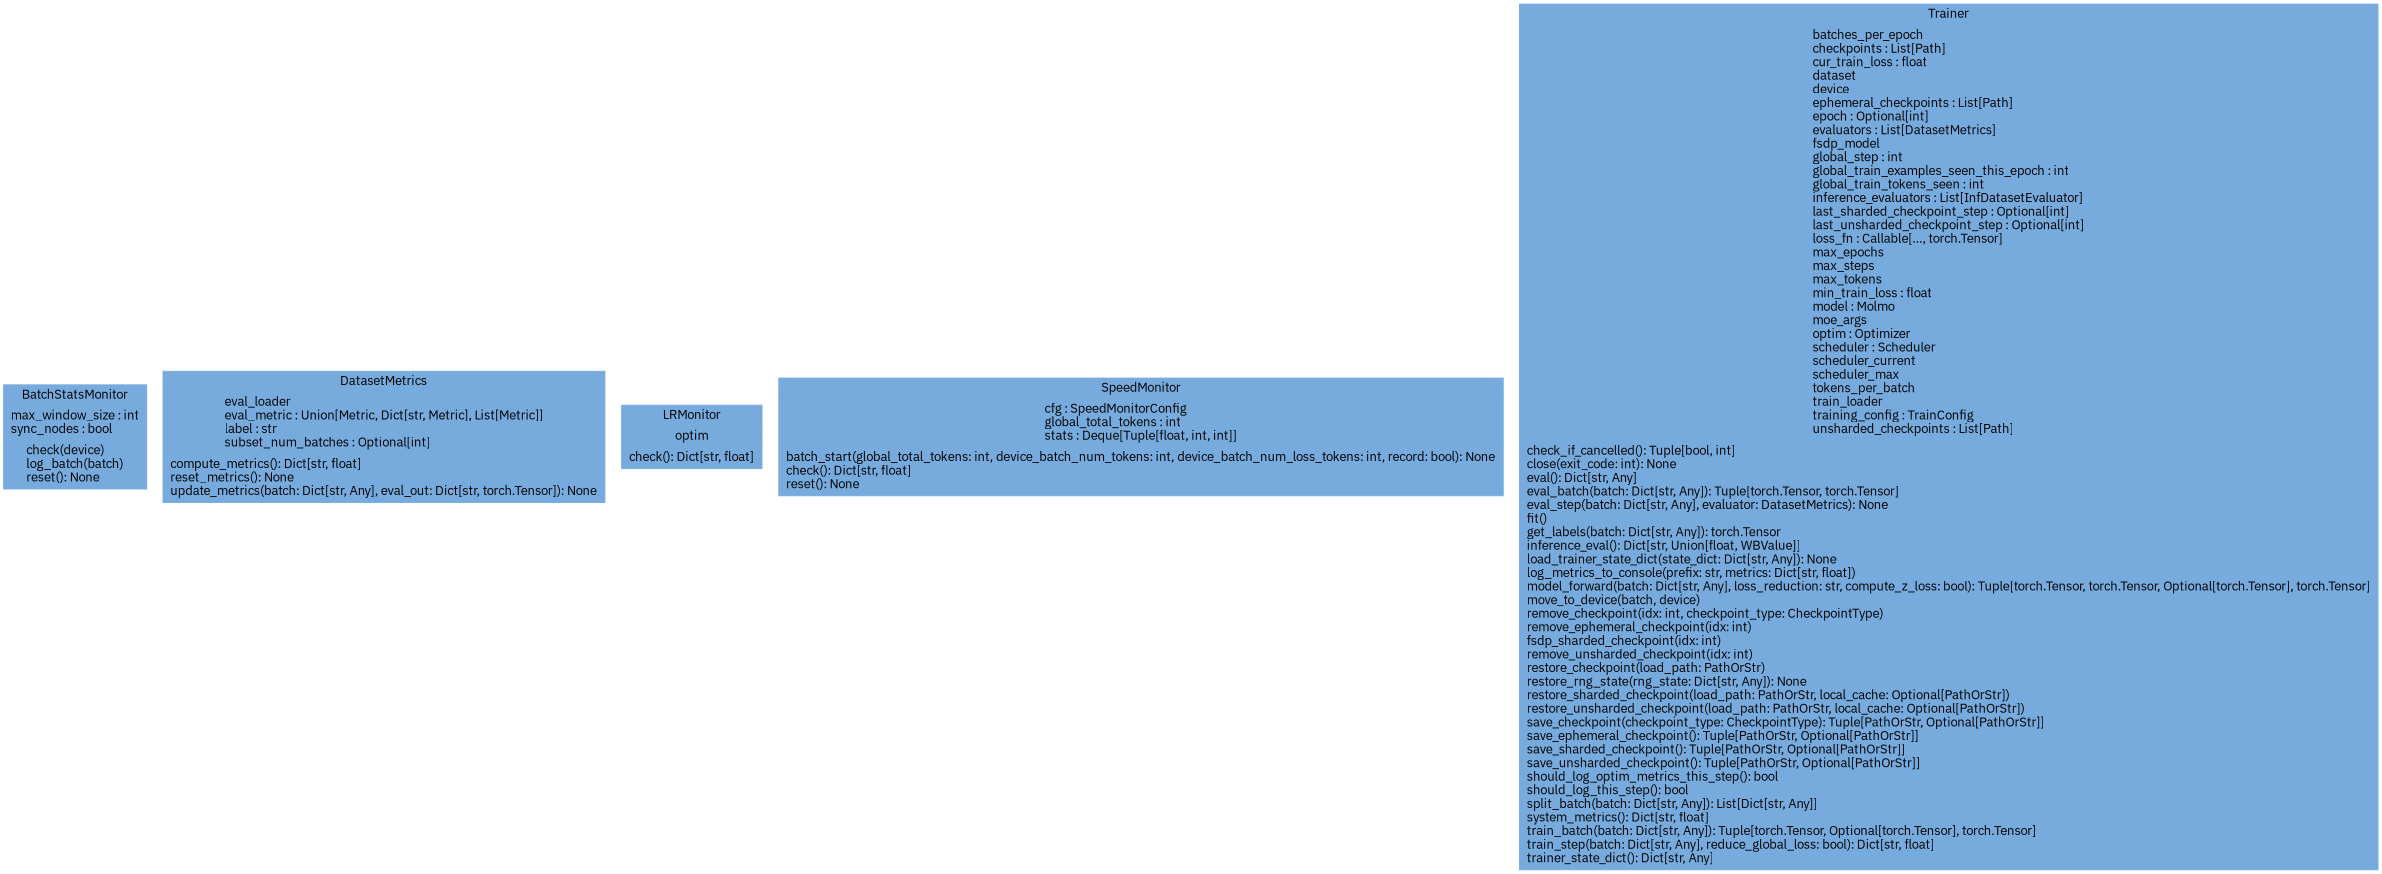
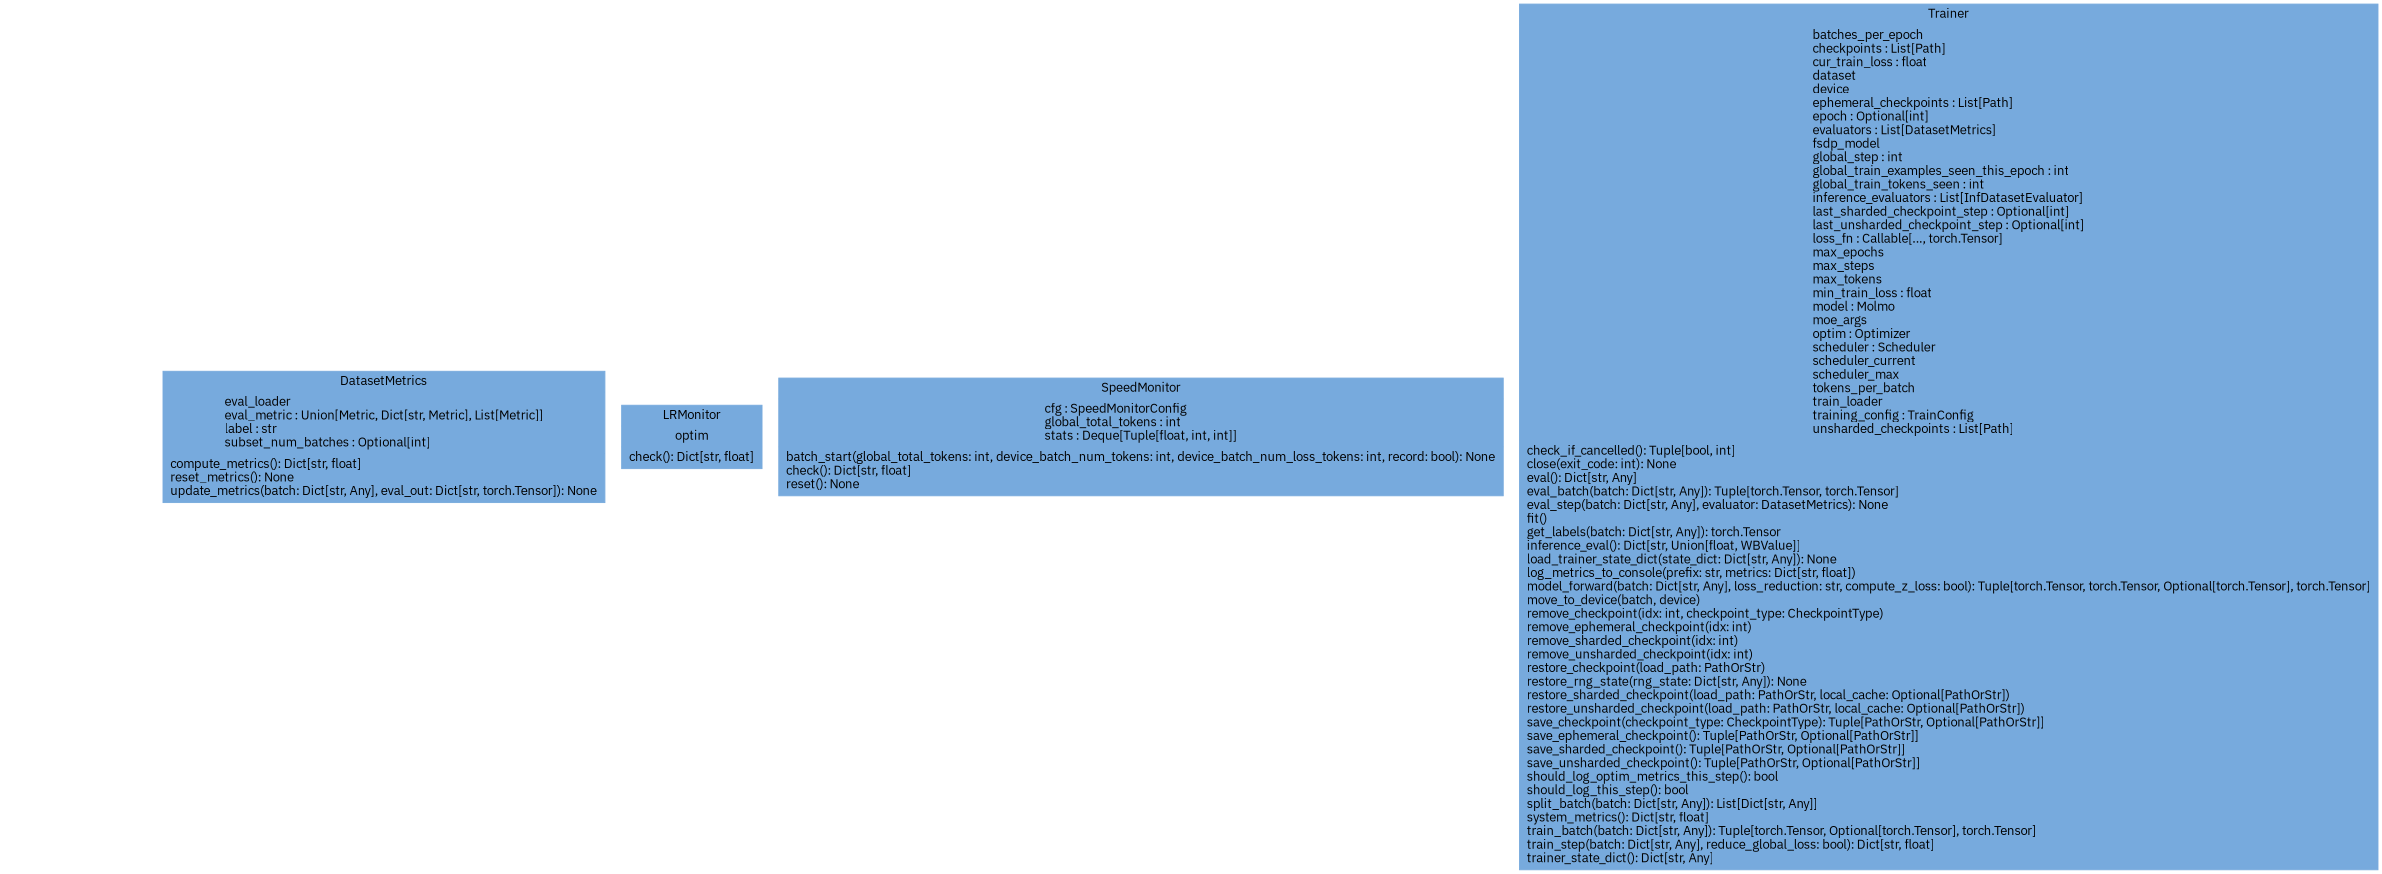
node "BatchStatsMonitor": removed
node "Trainer": text "fsdp_sharded_checkpoint(idx: int)" -> "remove_sharded_checkpoint(idx: int)"
